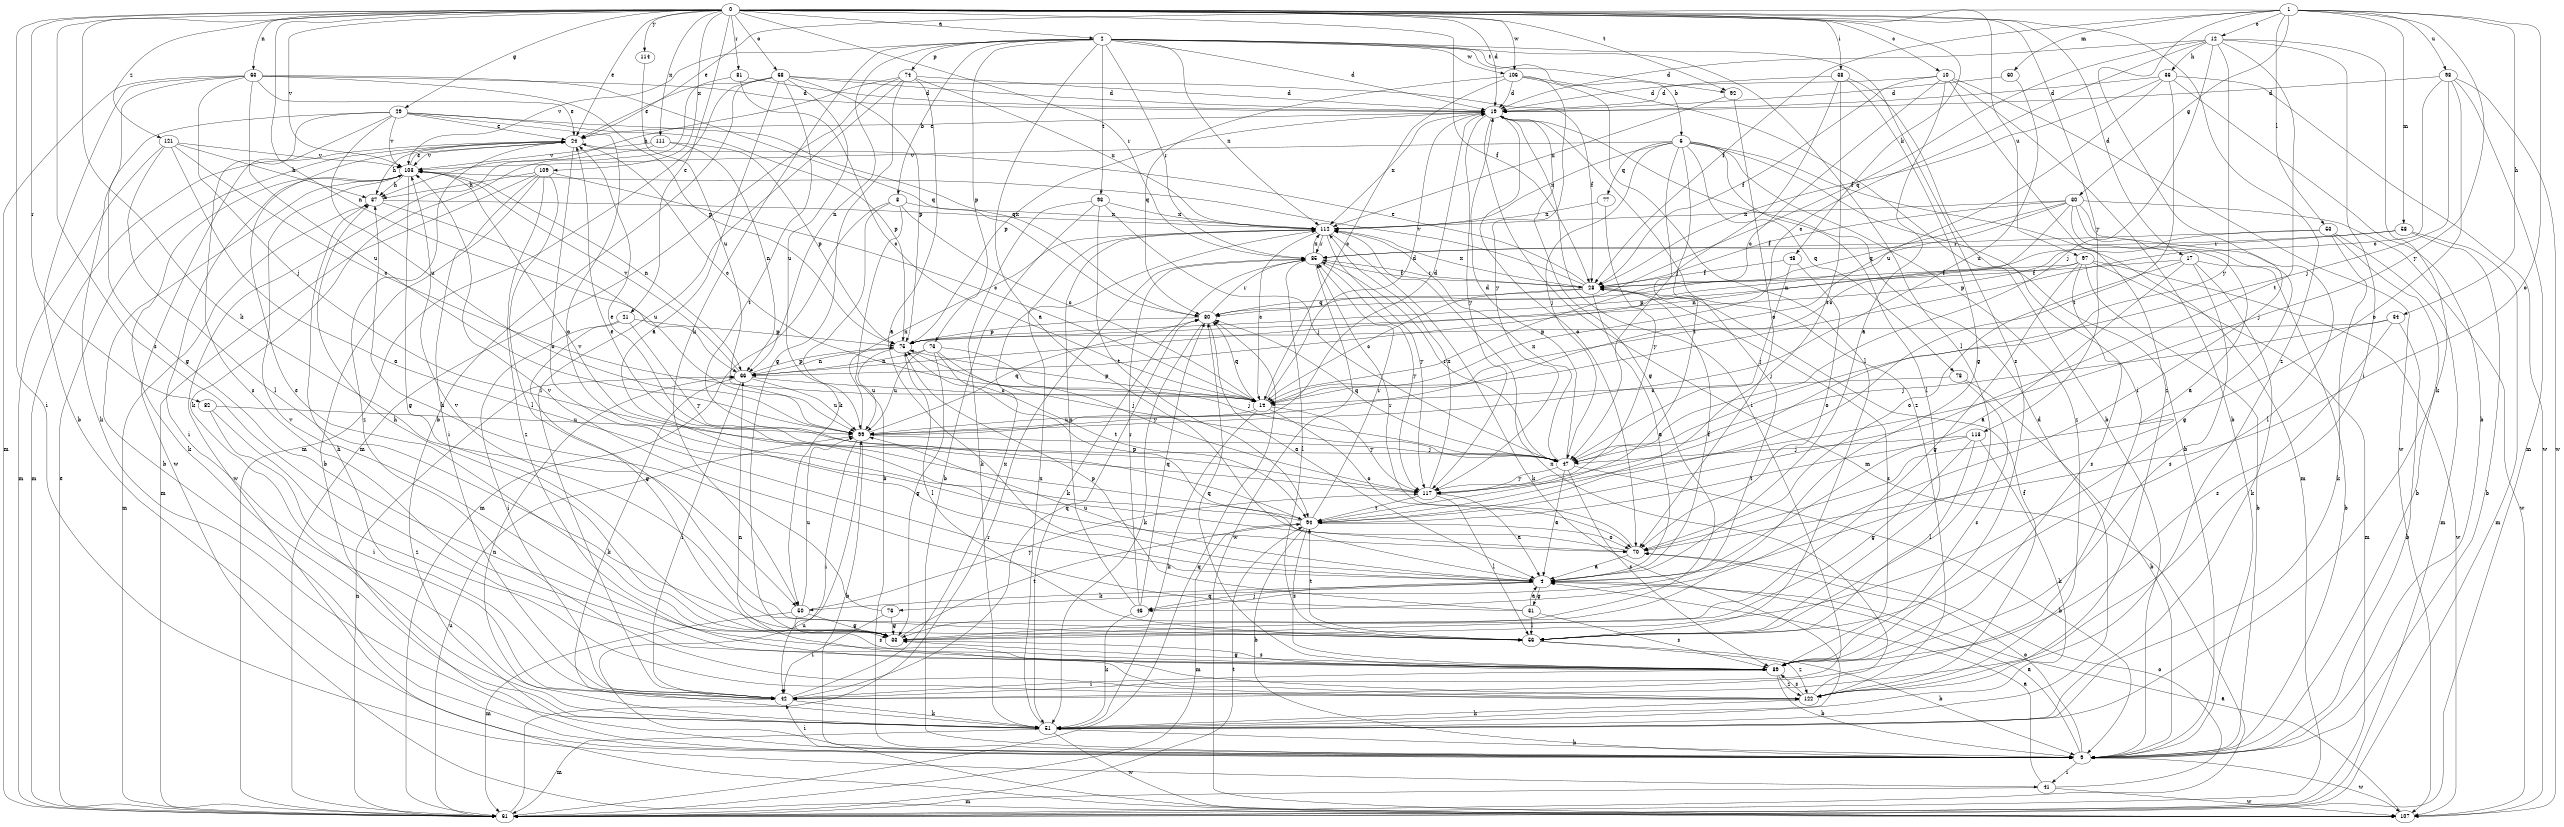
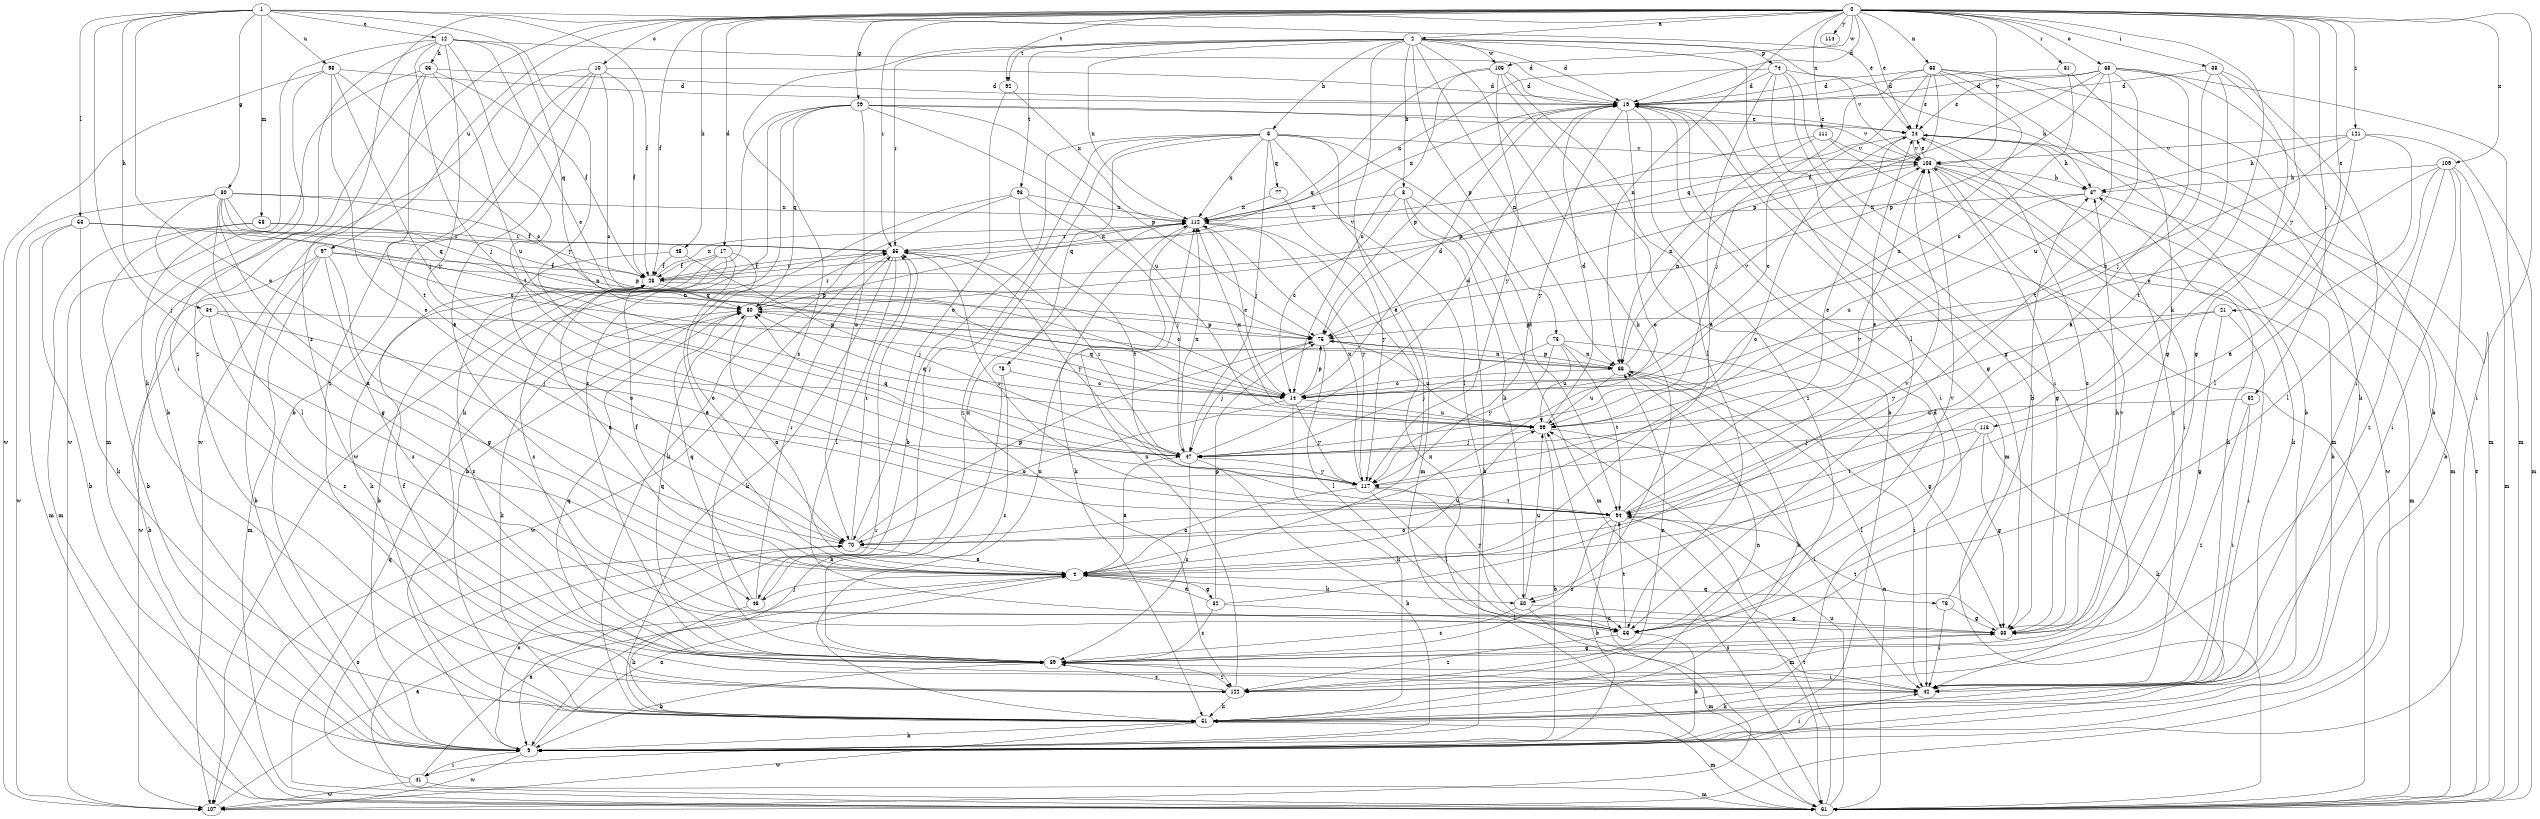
node "60": removed
edge "28" -> "24": removed, label "e"
edge "114" -> "99": removed, label "u"
node "31": label "31" -> "32"
